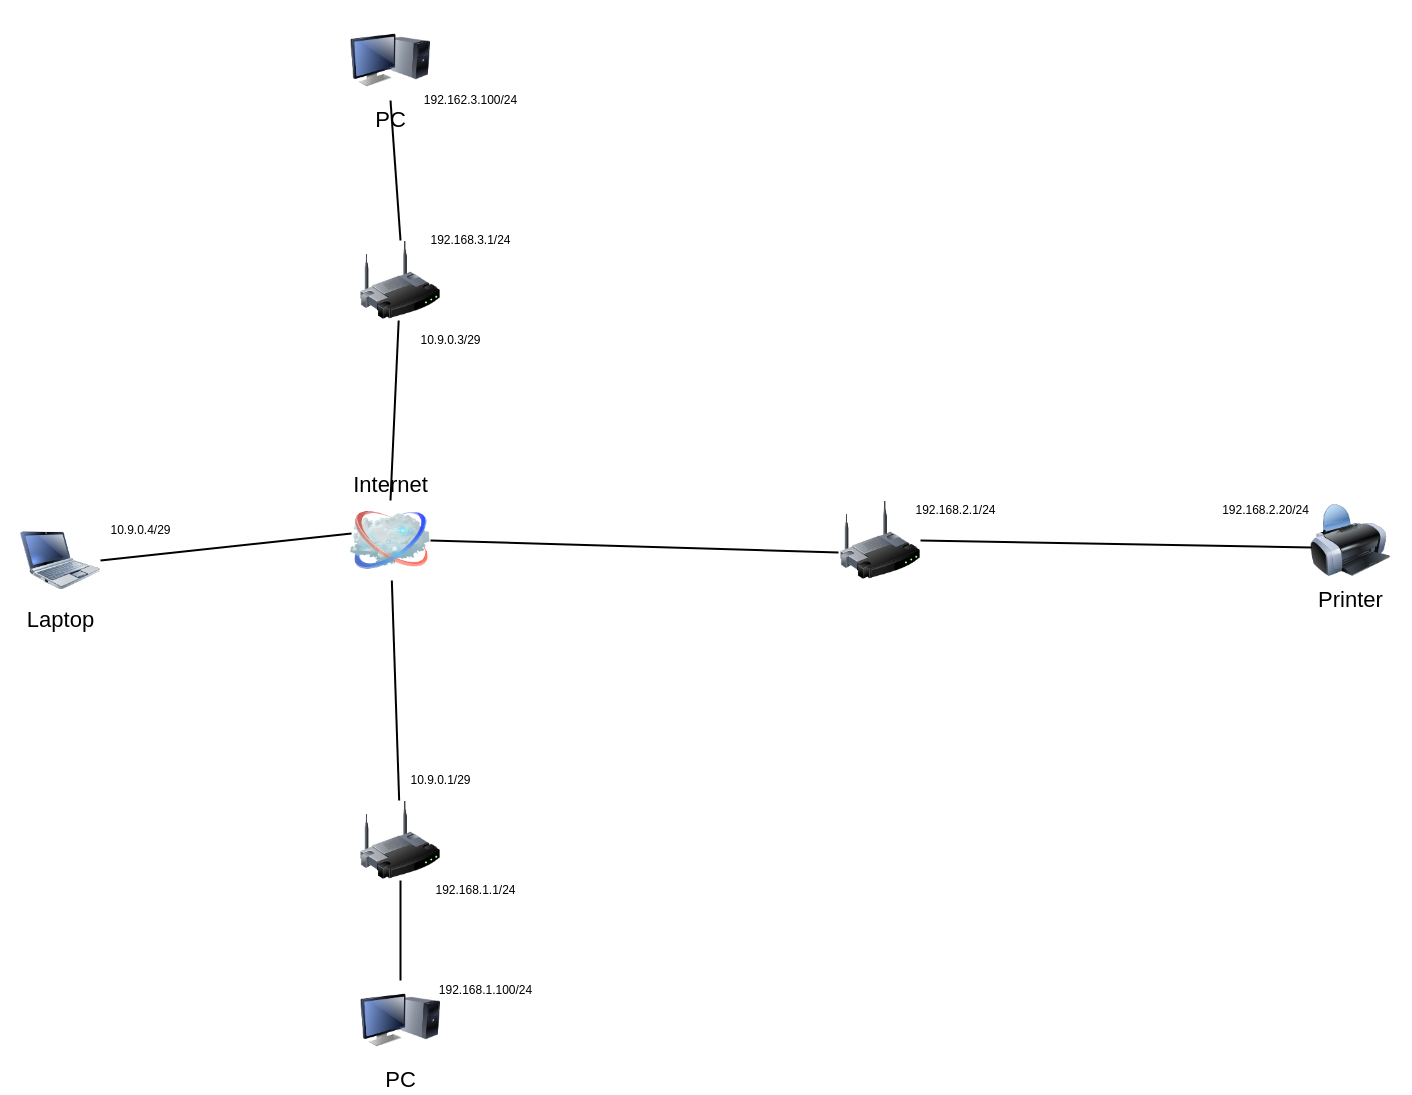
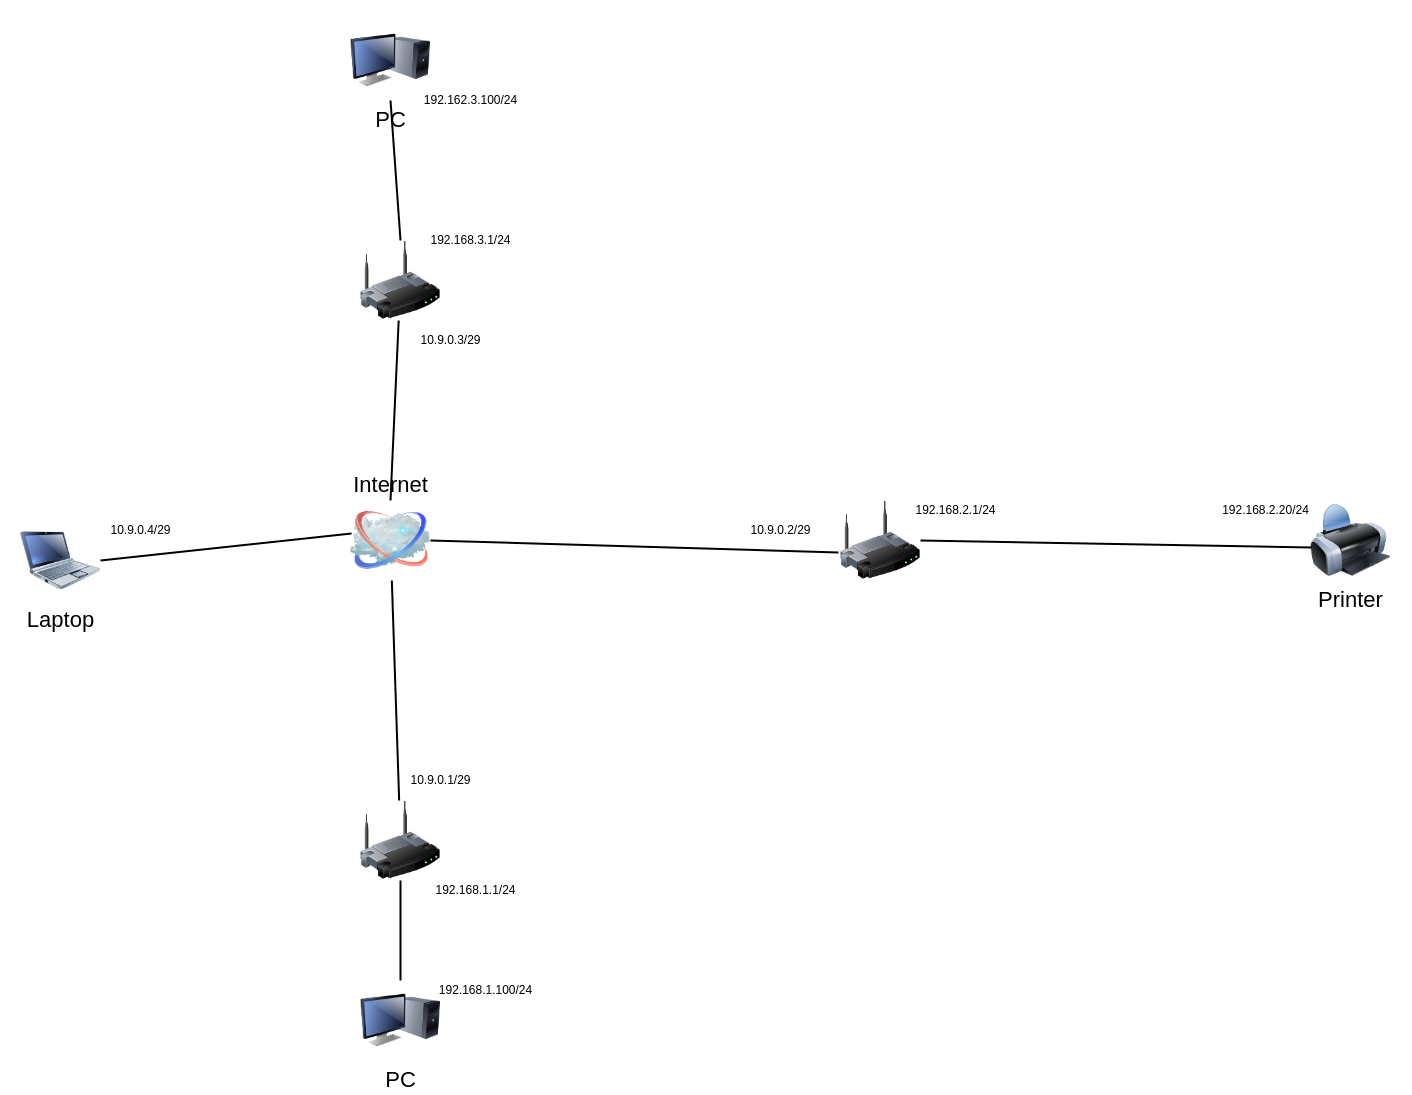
node "10.9.0.2/29": added
